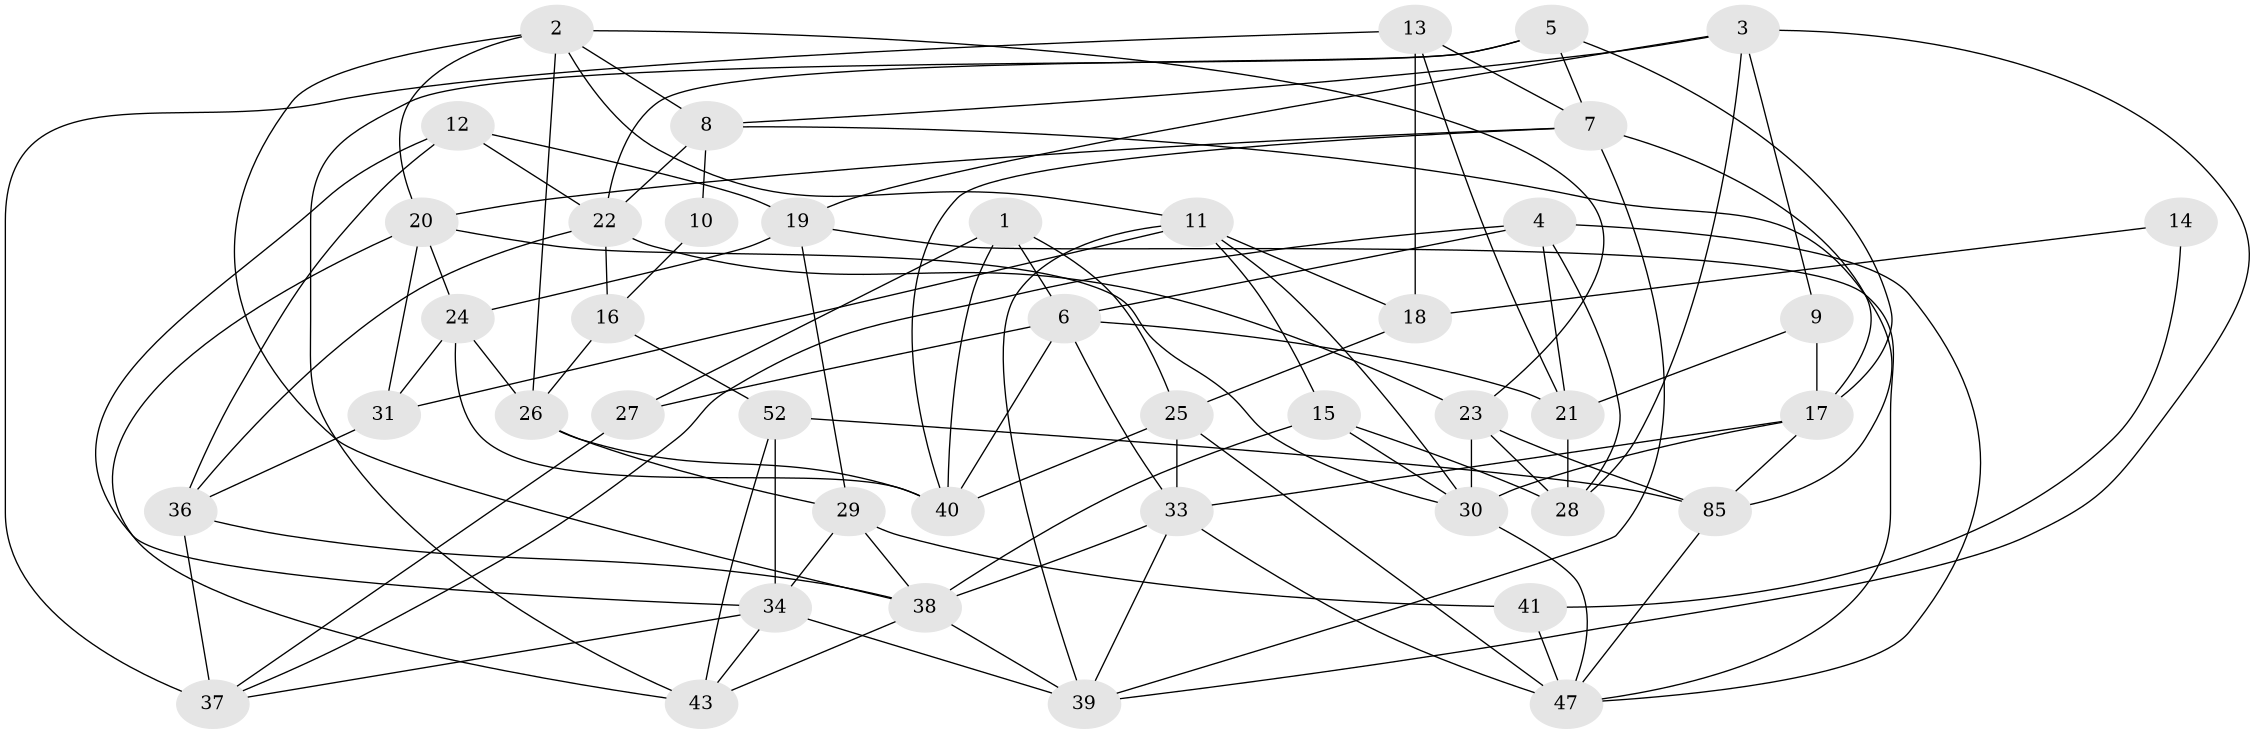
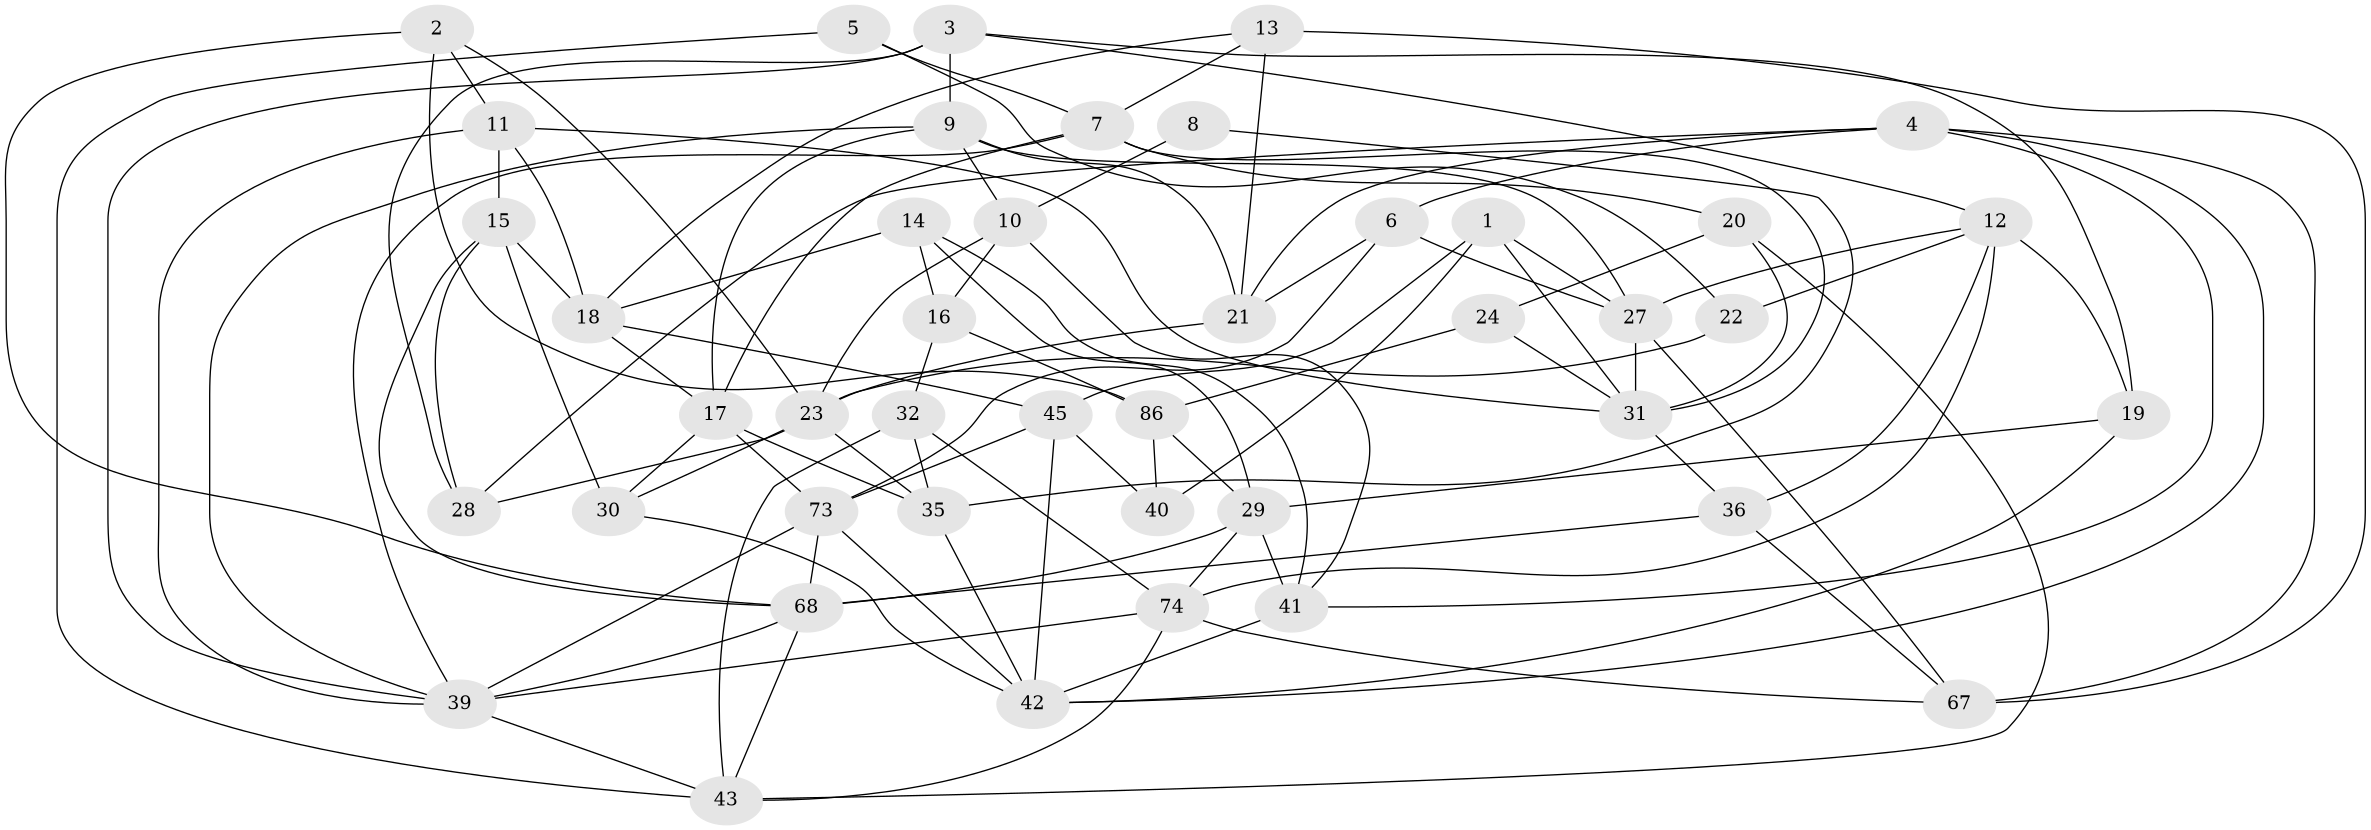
edge "2" -- "20": removed
edge "2" -- "8": removed
edge "3" -- "8": now "3" -- "12"
edge "7" -- "40": now "7" -- "31"
edge "9" -- "27": added
edge "5" -- "17": now "18" -- "17"
edge "8" -- "22": removed
edge "9" -- "10": added
edge "9" -- "39": added
edge "12" -- "27": added
edge "20" -- "30": removed
edge "15" -- "18": added
edge "1" -- "6": now "1" -- "31"
edge "22" -- "16": now "14" -- "16"
edge "19" -- "24": removed
edge "10" -- "23": added
edge "22" -- "36": removed
edge "14" -- "29": added
edge "11" -- "30": removed
edge "27" -- "31": added
edge "6" -- "40": removed
edge "10" -- "41": added
node "26": label "26" -> "86"
node "52": label "52" -> "32"
node "25": label "25" -> "45"
edge "21" -- "28": now "21" -- "23"
edge "24" -- "40": removed
node "33": label "33" -> "73"
node "85": label "85" -> "35"
edge "4" -- "41": added
node "34": label "34" -> "74"
node "38": label "38" -> "68"
node "37": label "37" -> "67"
node "47": label "47" -> "42"
edge "39" -- "43": added
